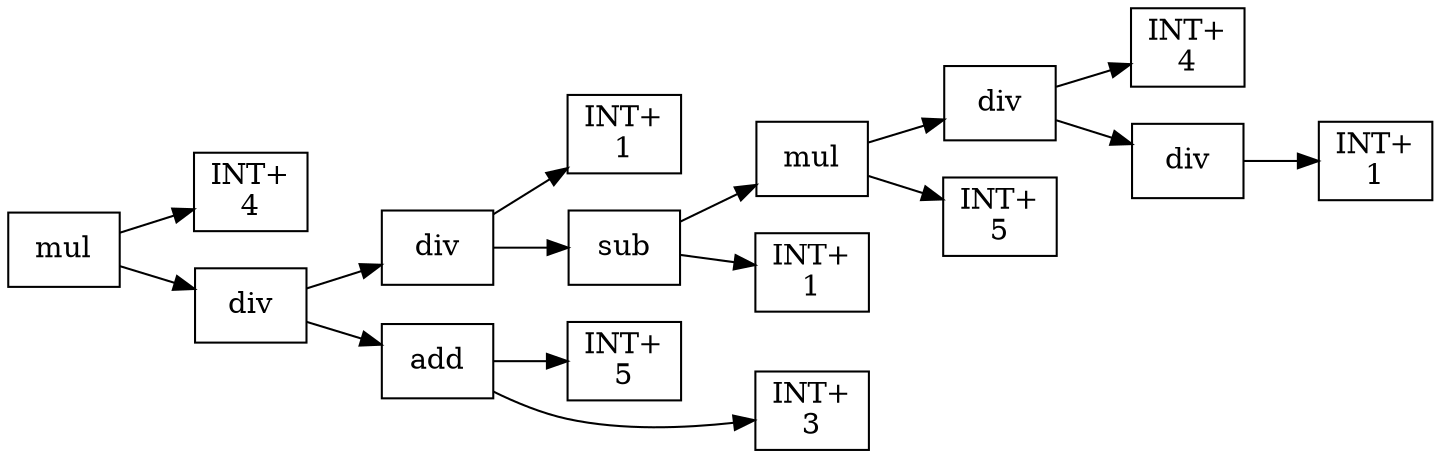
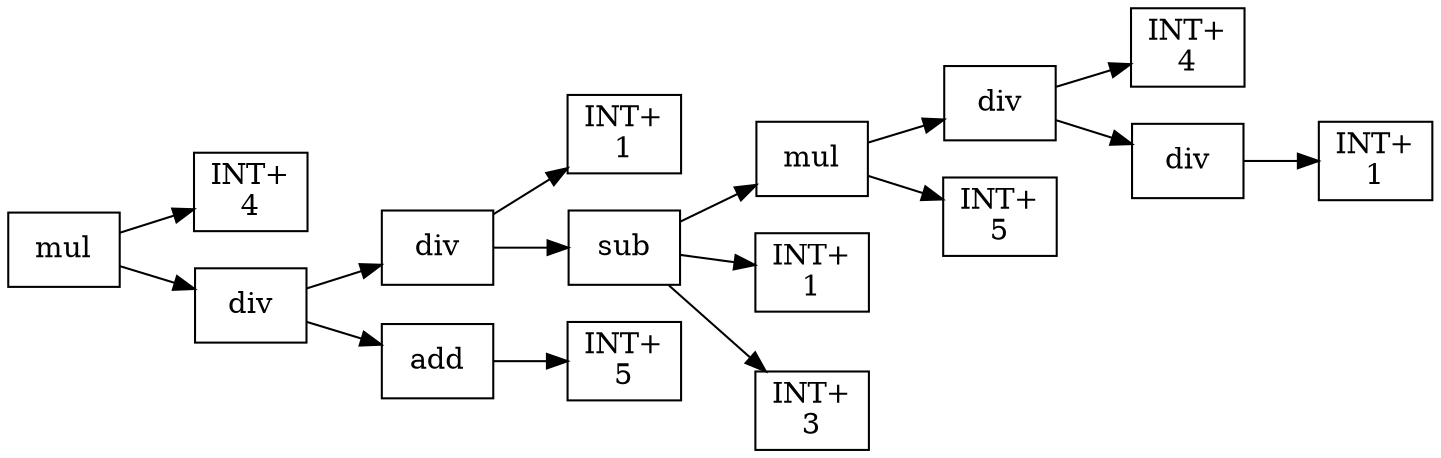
edge "add" -> "INT+ 3": now "sub" -> "INT+ 3"
